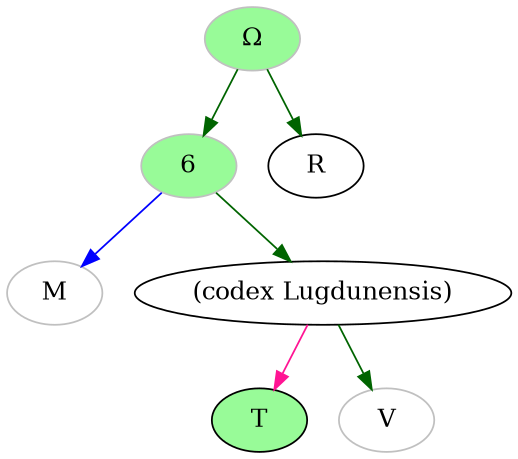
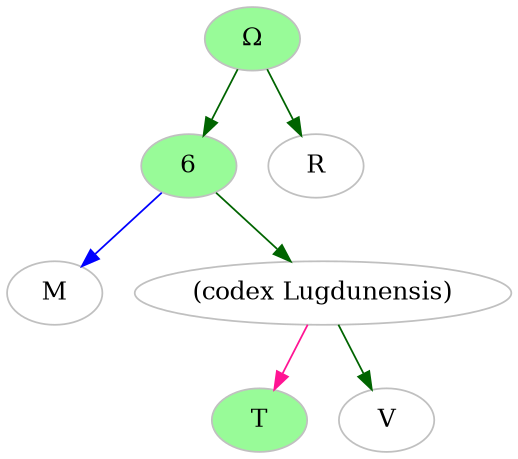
node "R": color black -> grey
node "(codex Lugdunensis)": color black -> grey
node "T": color black -> grey
